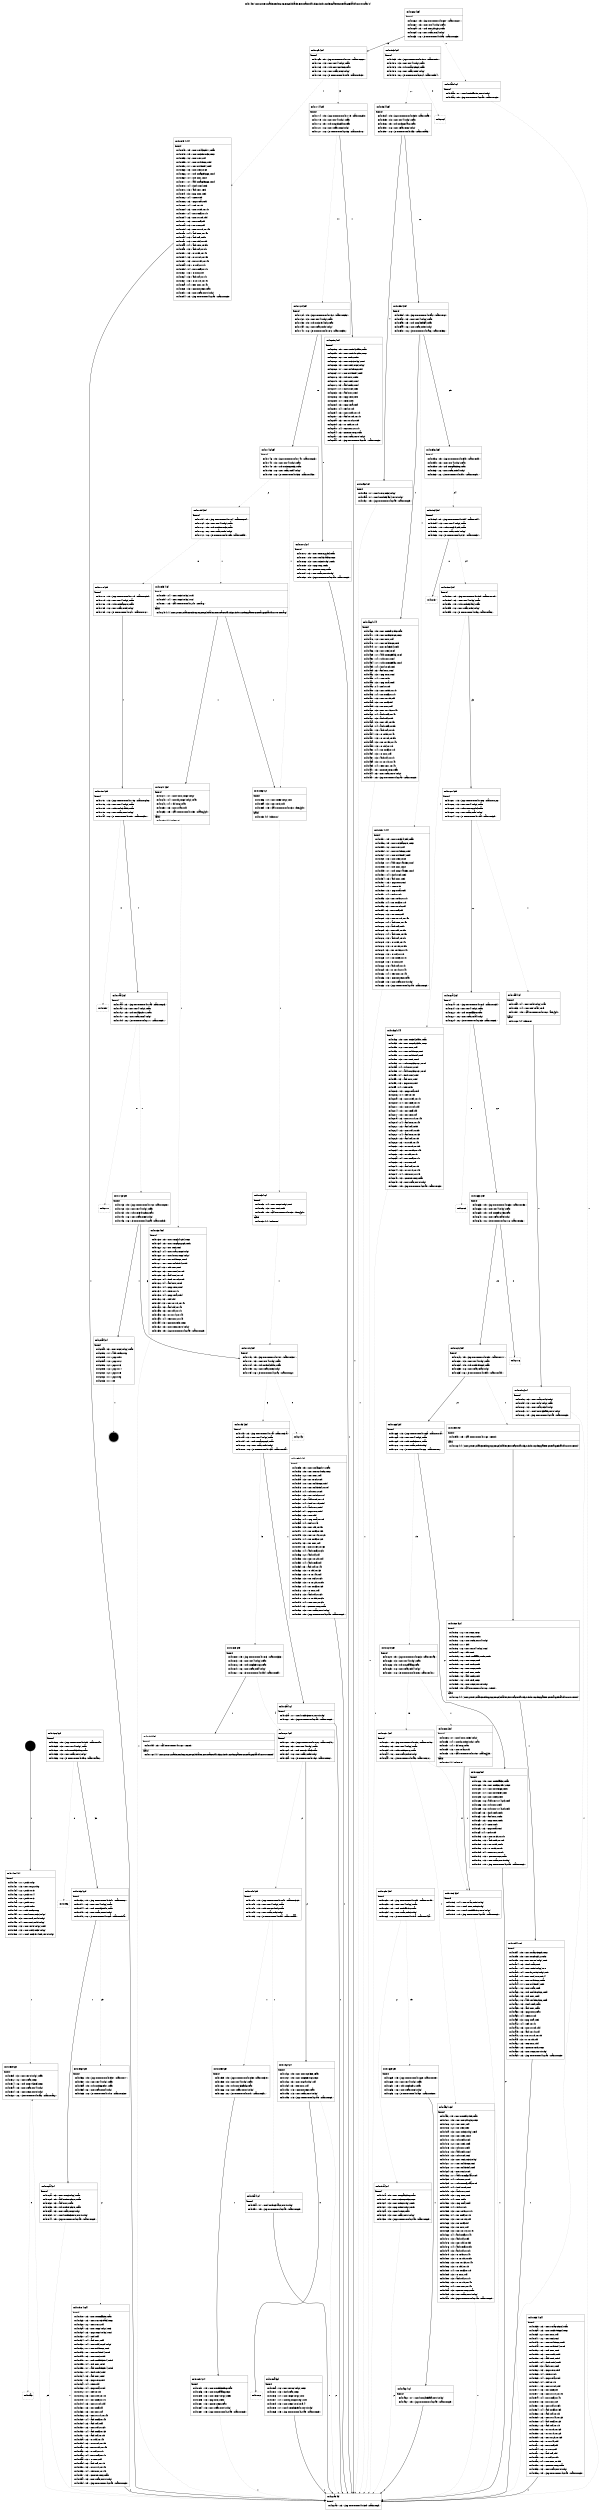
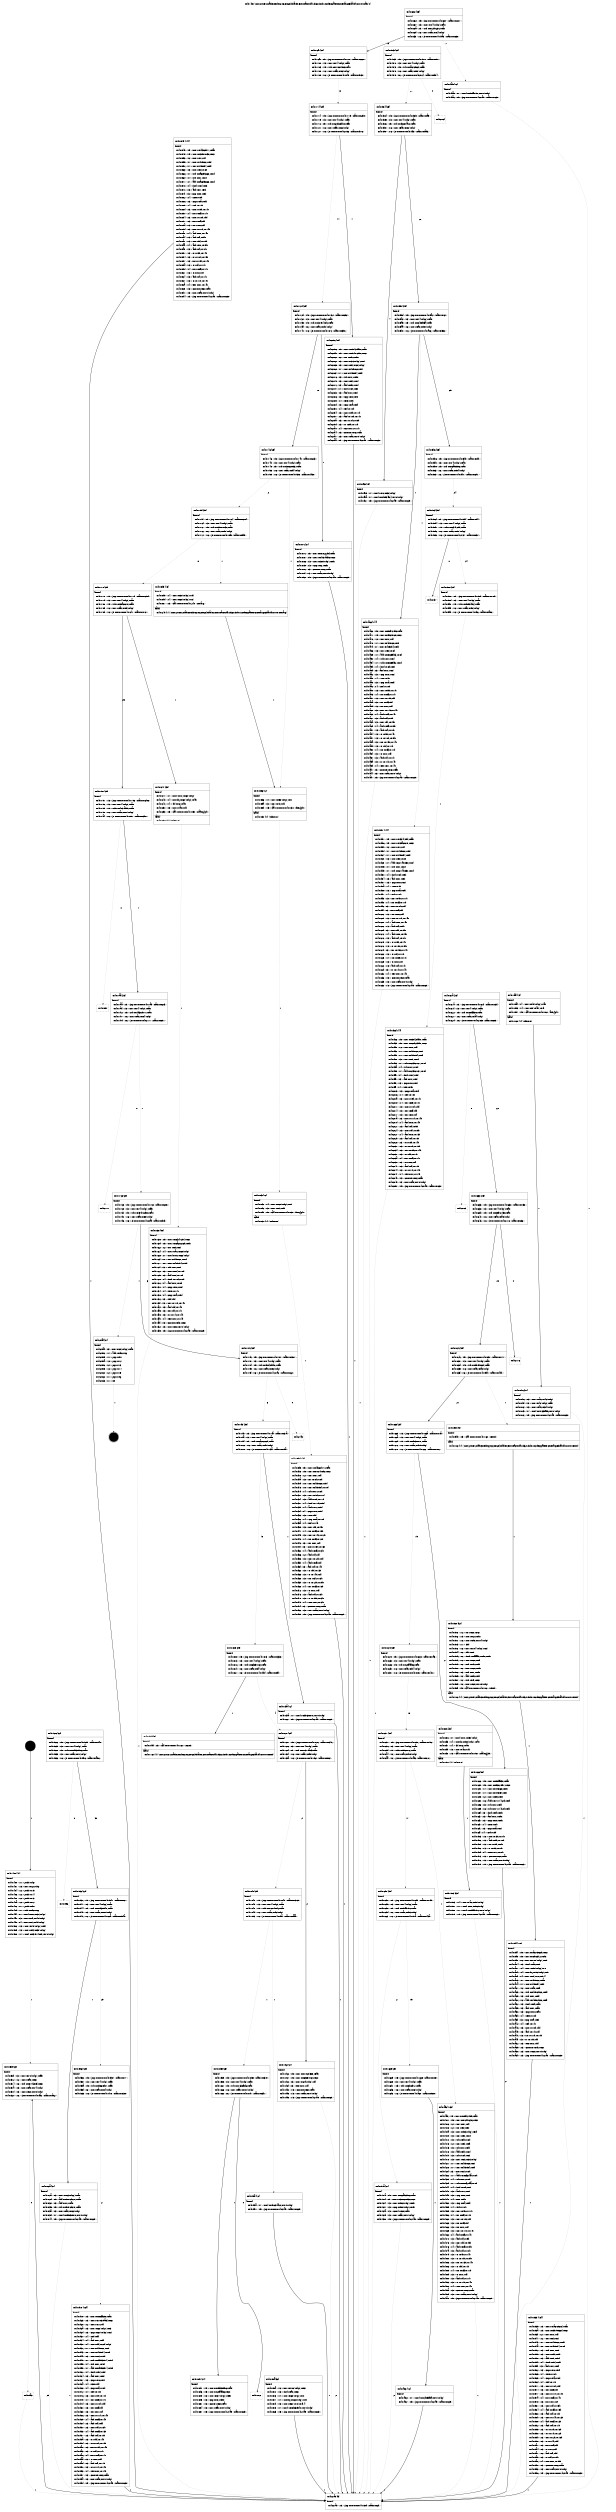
edge "0x4016fb [25]" -> "0x401e49 [144]": removed, label "1"
edge "0x401ed9 [13]" -> "0x401c41 [23]": now "0x401778 [25]" -> "0x401c41 [23]"
edge "0x401778 [25]" -> "0x401791 [25]": label " 7" -> " 25"
node "0x401601 [25]": removed
edge "0x4017c3 [25]" -> "0x4020af [21]": style bold -> dotted
edge "0x401ef2 [12]" -> "0x4017dc [25]": now "0x401ef2 [12]" -> "0x401efe [140]"
edge "0x40167e [25]" -> "0x4018ec [23]": removed, label "1"
edge "0x401697 [25]" -> "0x401903 [23]": now "0x401697 [25]" -> "0x4016b0 [25]"
edge "0x401dc2 [27]" -> "0x401872": now "0x401859 [25]" -> "0x401872"
edge "0x4021a9 [5]" -> "0x40150f [23]": style dotted -> bold
edge "0x4018d1 [27]" -> "0x4021a9 [5]": now "0x401fa2" -> "0x4021a9 [5]"
